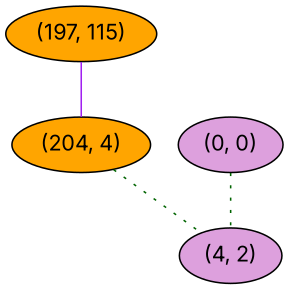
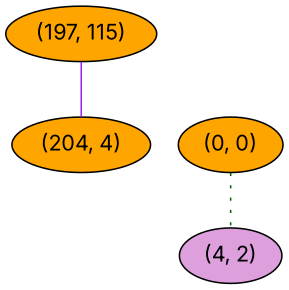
node "(0, 0)": fillcolor plum -> orange
edge "(204, 4)" -- "(4, 2)": removed
